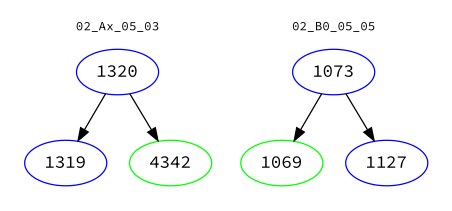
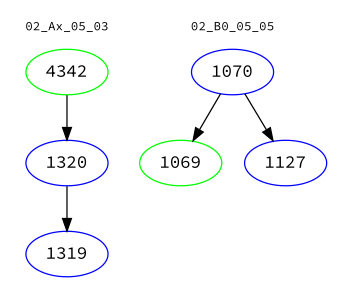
node "1073": label "1073" -> "1070"
edge "1320" -> "4342": reversed
